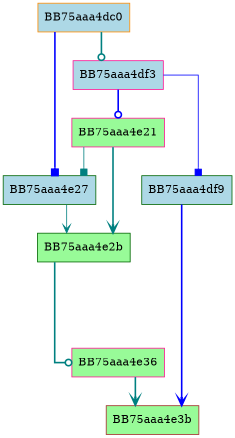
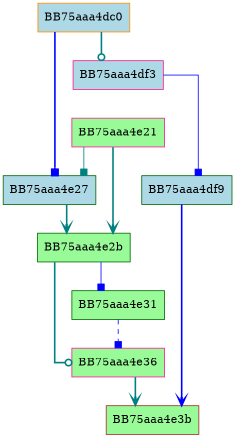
edge "BB75aaa4df3" -> "BB75aaa4e21": removed
edge "BB75aaa4e27" -> "BB75aaa4e2b": style solid -> bold
node "BB75aaa4e31": added
